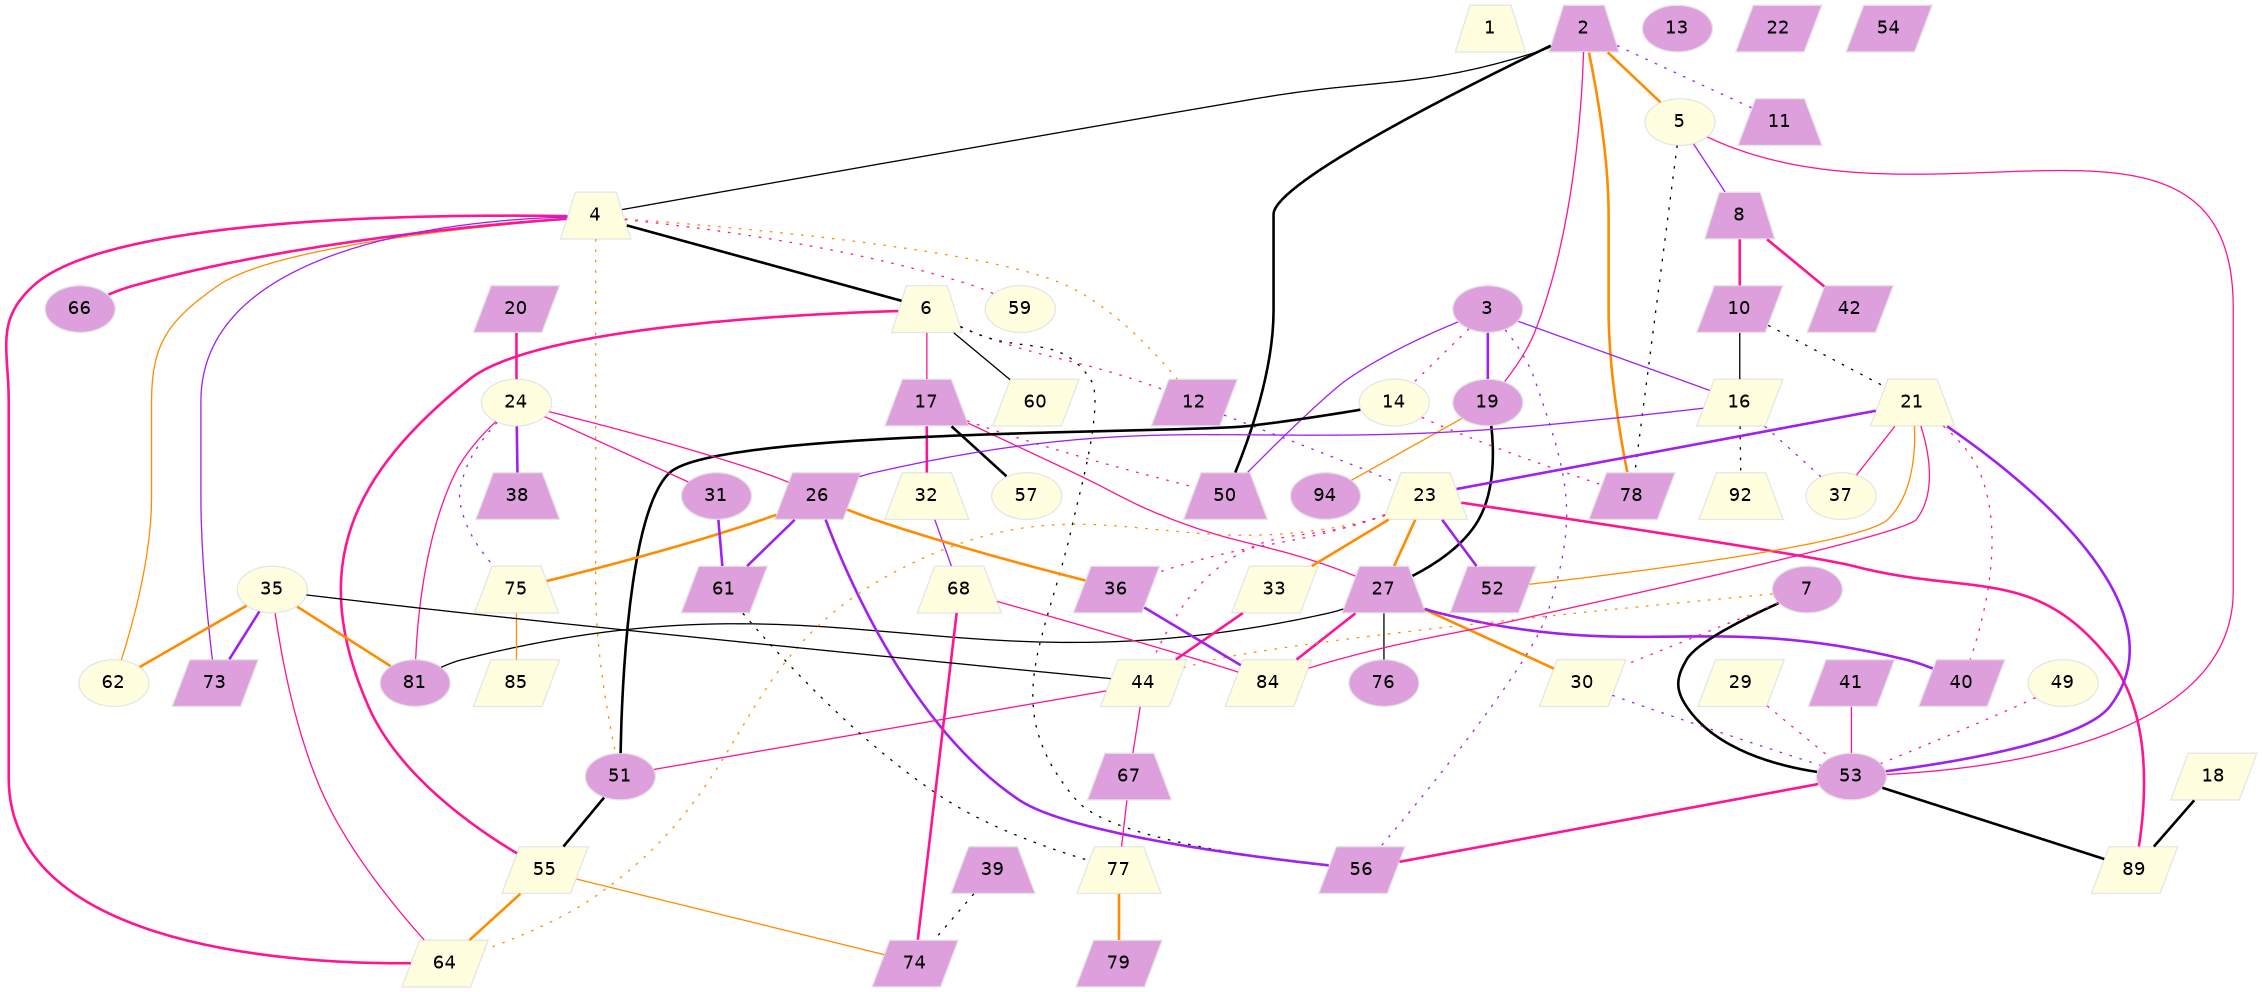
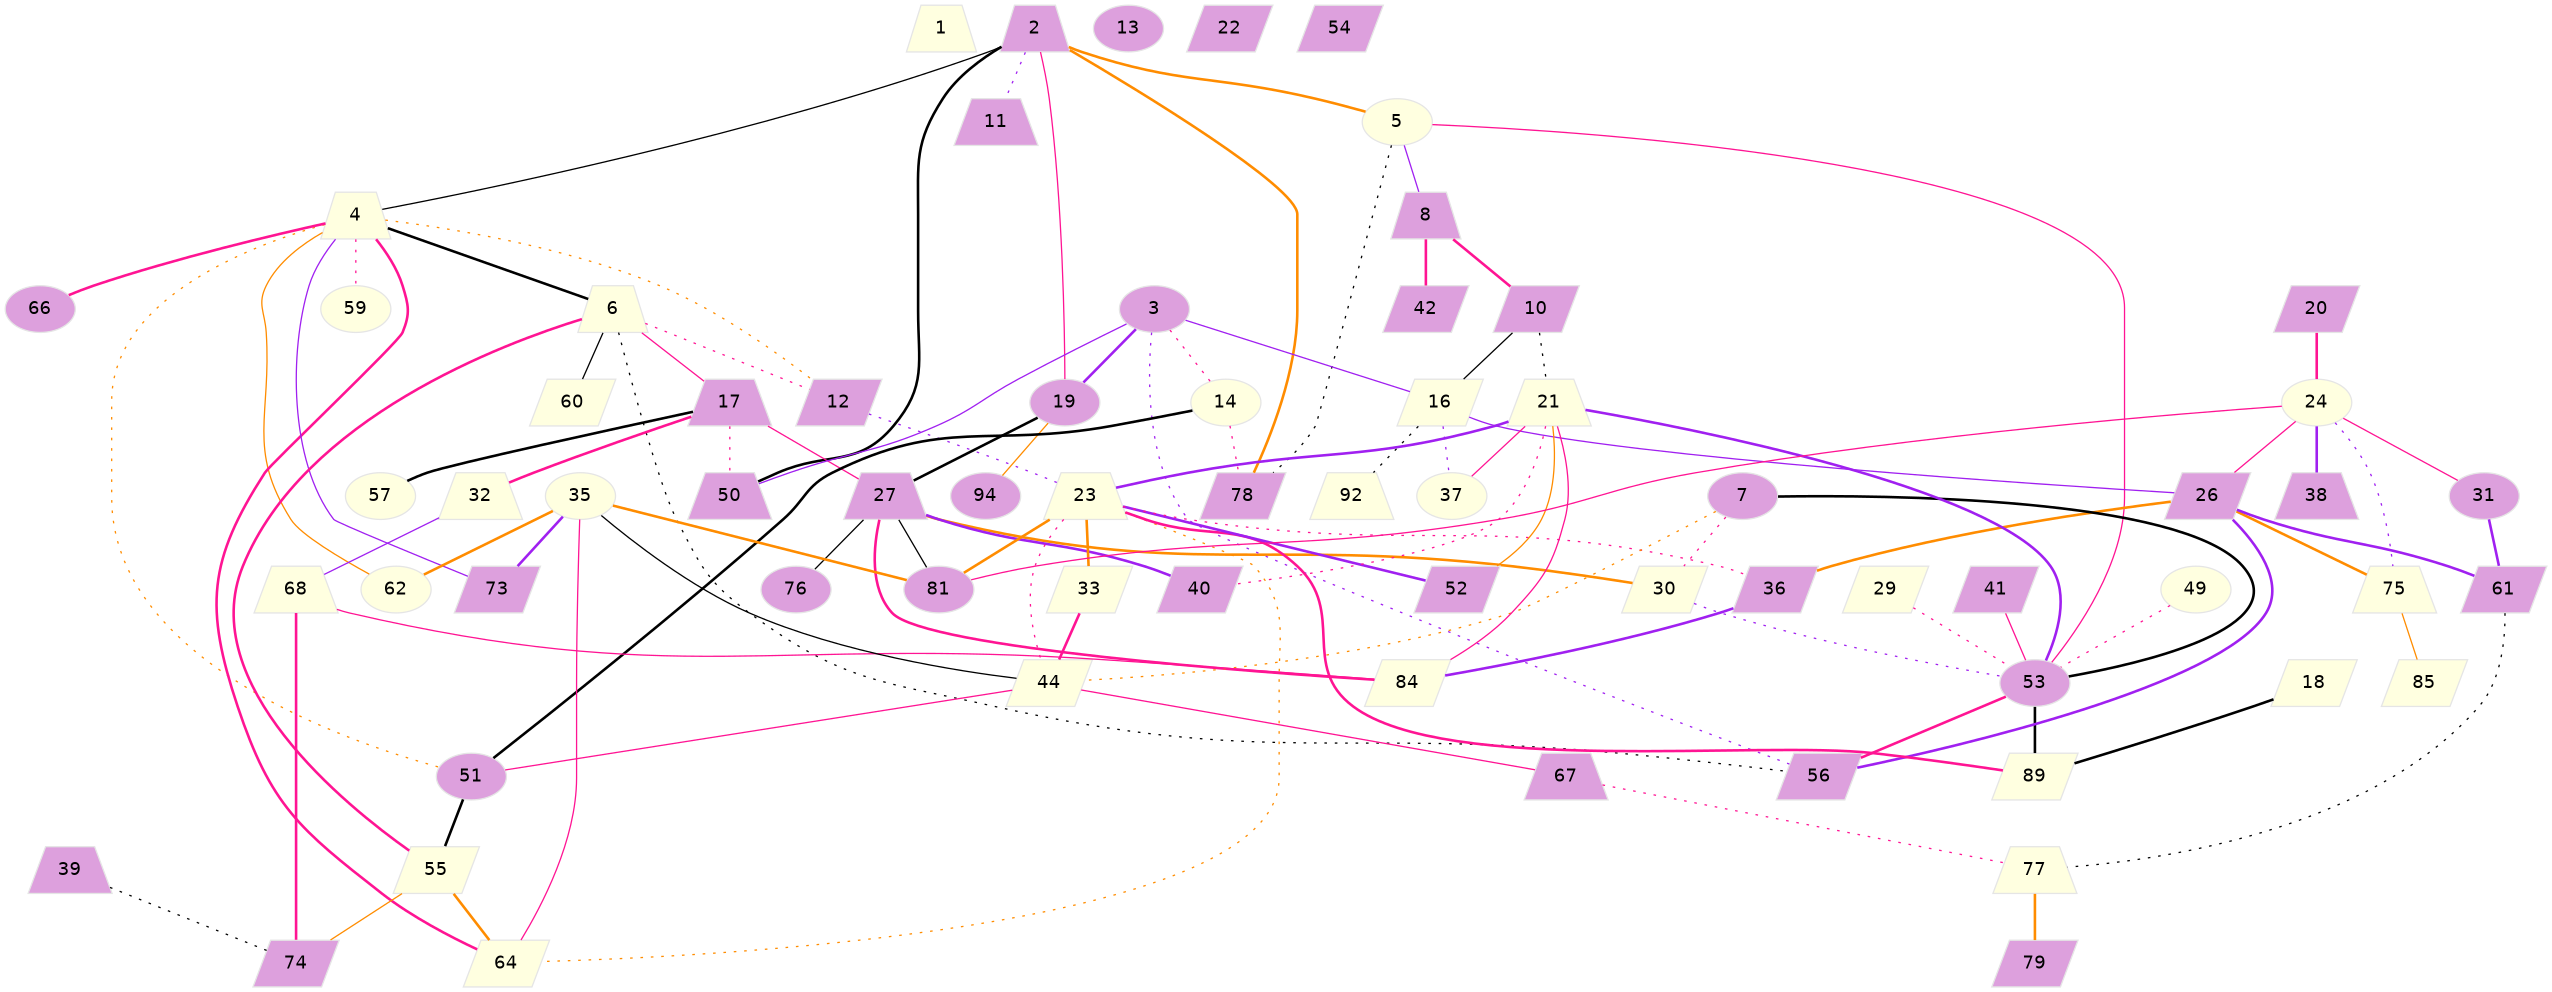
edge "23" -- "27": now "23" -- "81"
edge "67" -- "77": style solid -> dotted
